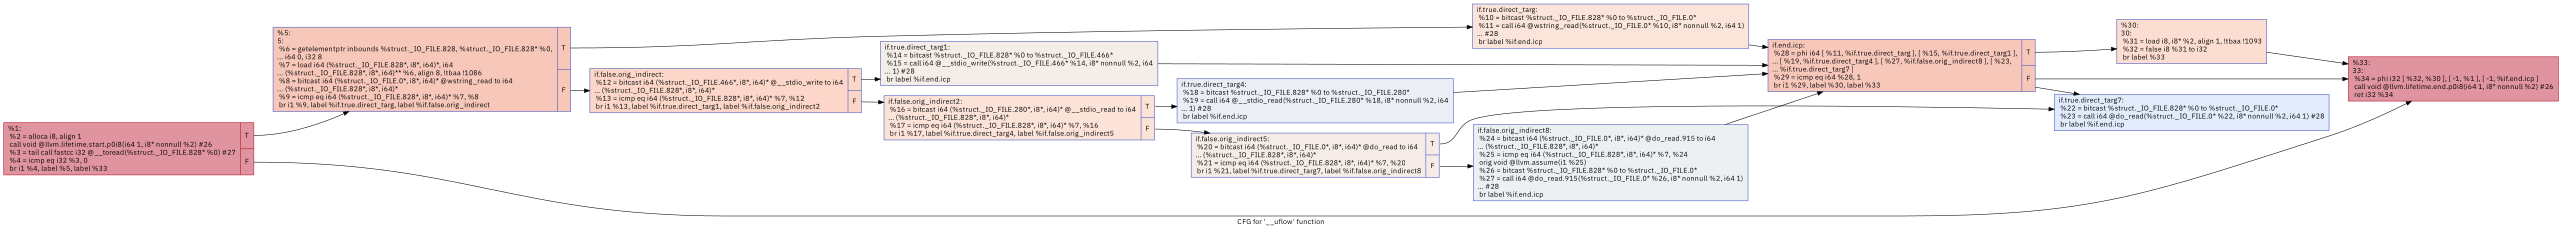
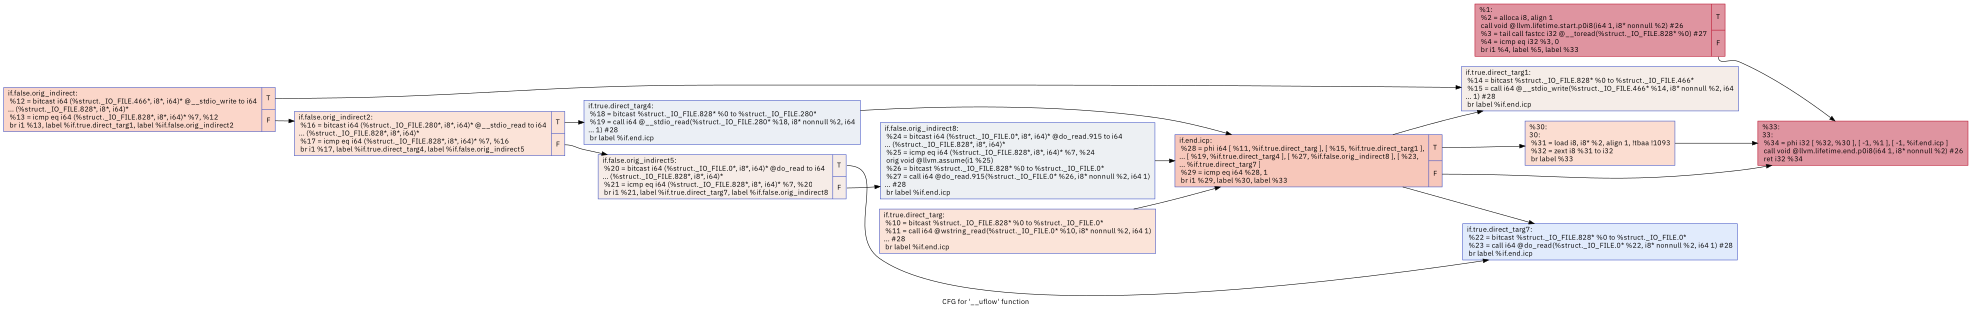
node "%30:": text "%32 = false i8 %31 to i32" -> "%32 = zext i8 %31 to i32"
edge "if.true.direct_targ1:" -> "if.end.icp:": reversed
node "%5:": removed
